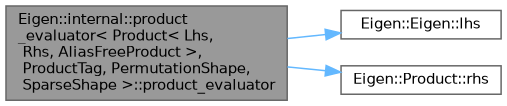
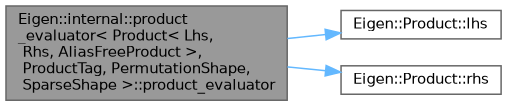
node "Eigen::Eigen::lhs": label "Eigen::Eigen::lhs" -> "Eigen::Product::lhs"
